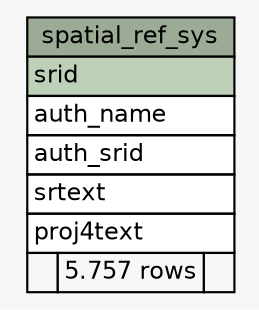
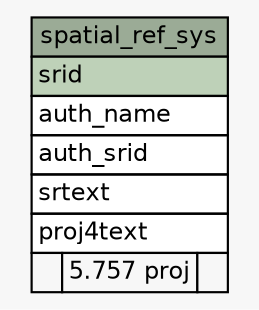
node "spatial_ref_sys": text "5.757 rows" -> "5.757 proj"
